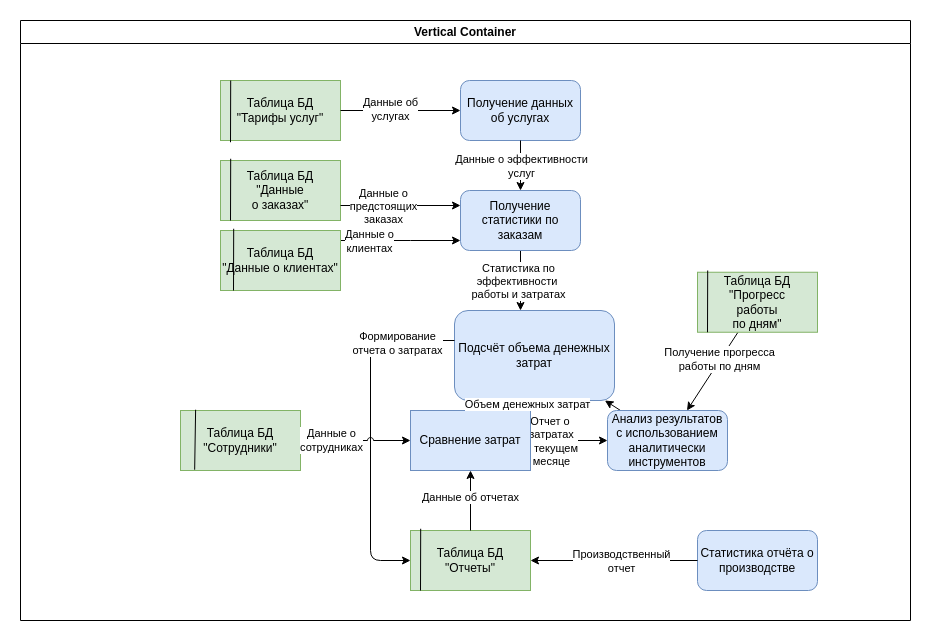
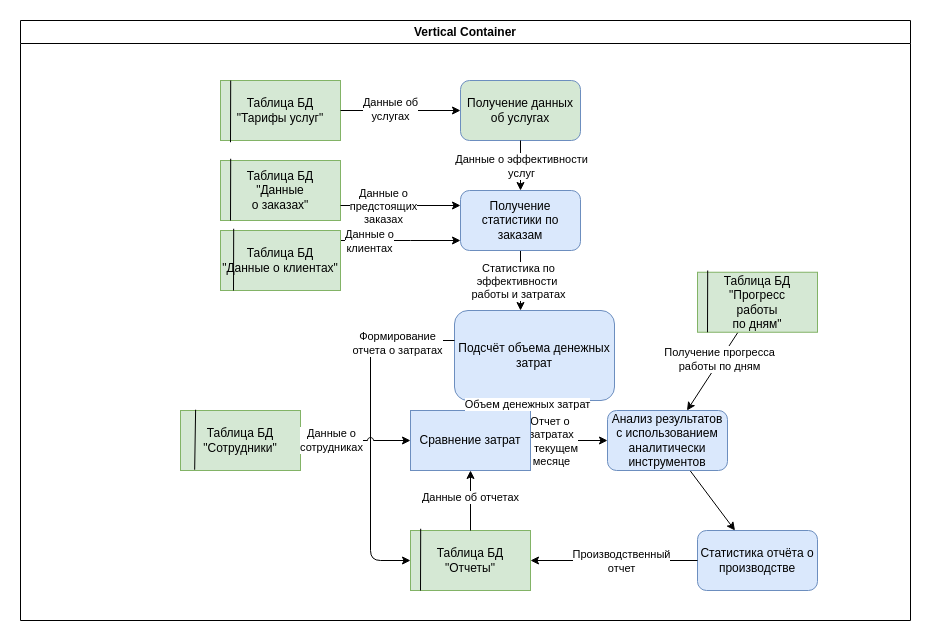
node "Получение данных об услугах": fillcolor #dae8fc -> #d5e8d4
edge "Анализ результатов с использованием аналитически инструментов" -> "Подсчёт объема денежных затрат": now "Анализ результатов с использованием аналитически инструментов" -> "Статистика отчёта о производстве"
